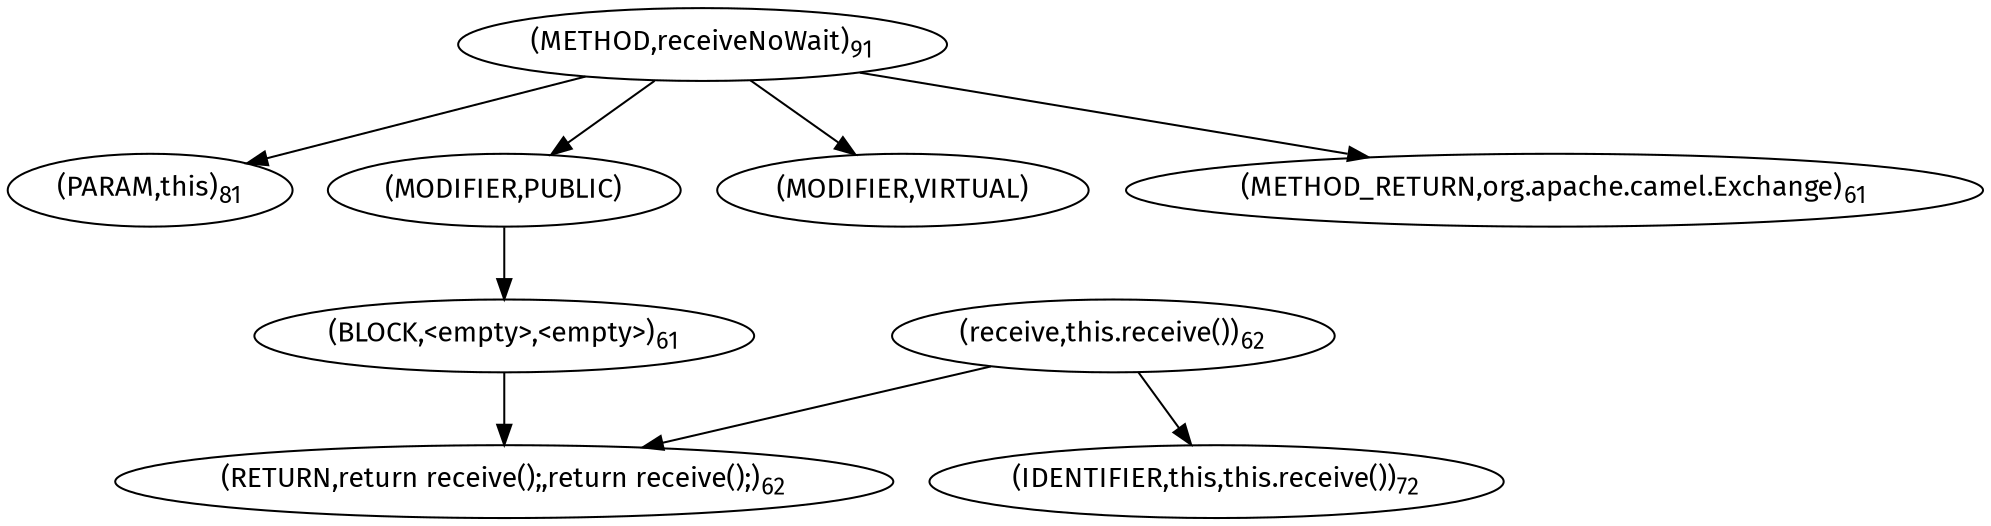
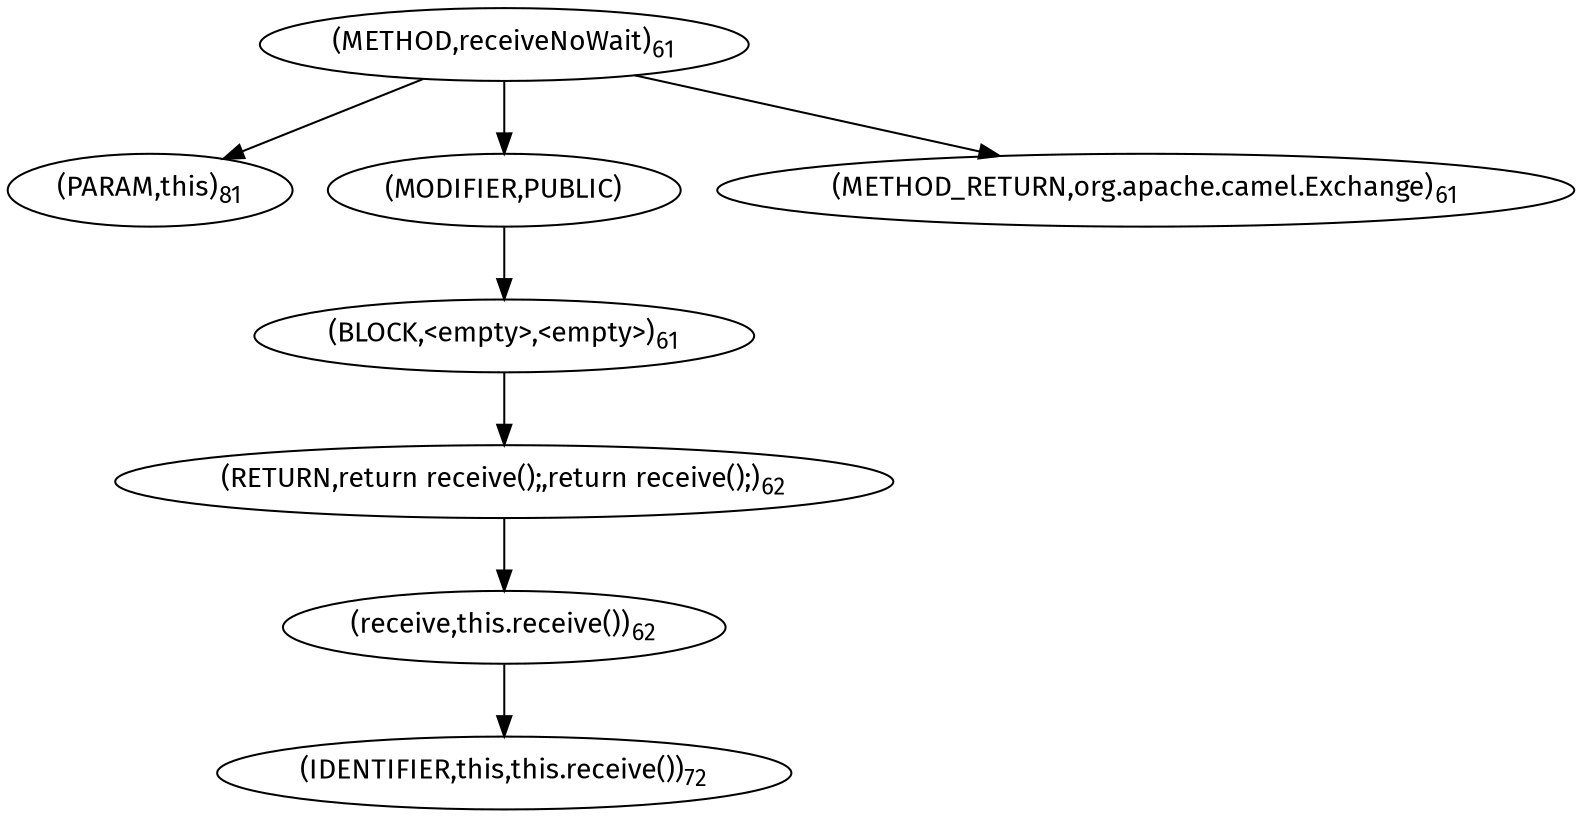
node "(METHOD,receiveNoWait)": text "91" -> "61"
node "(MODIFIER,VIRTUAL)": removed
edge "(receive,this.receive())" -> "(RETURN,return receive();,return receive();)": reversed
